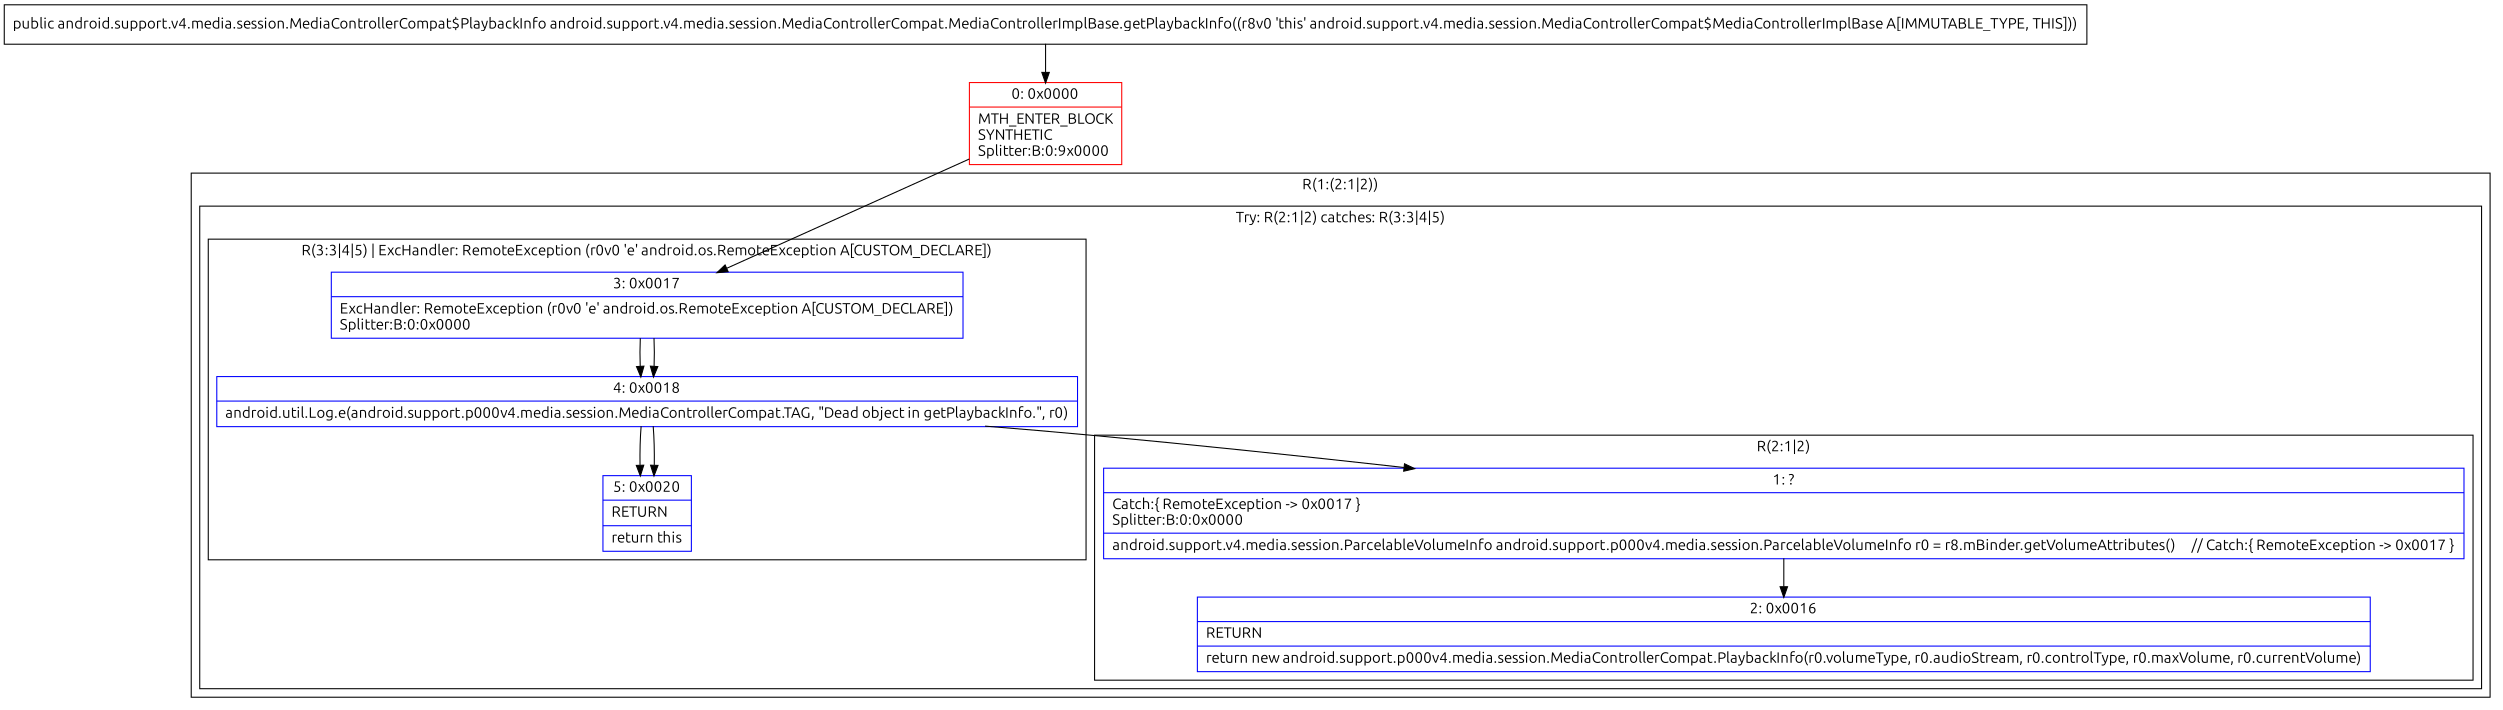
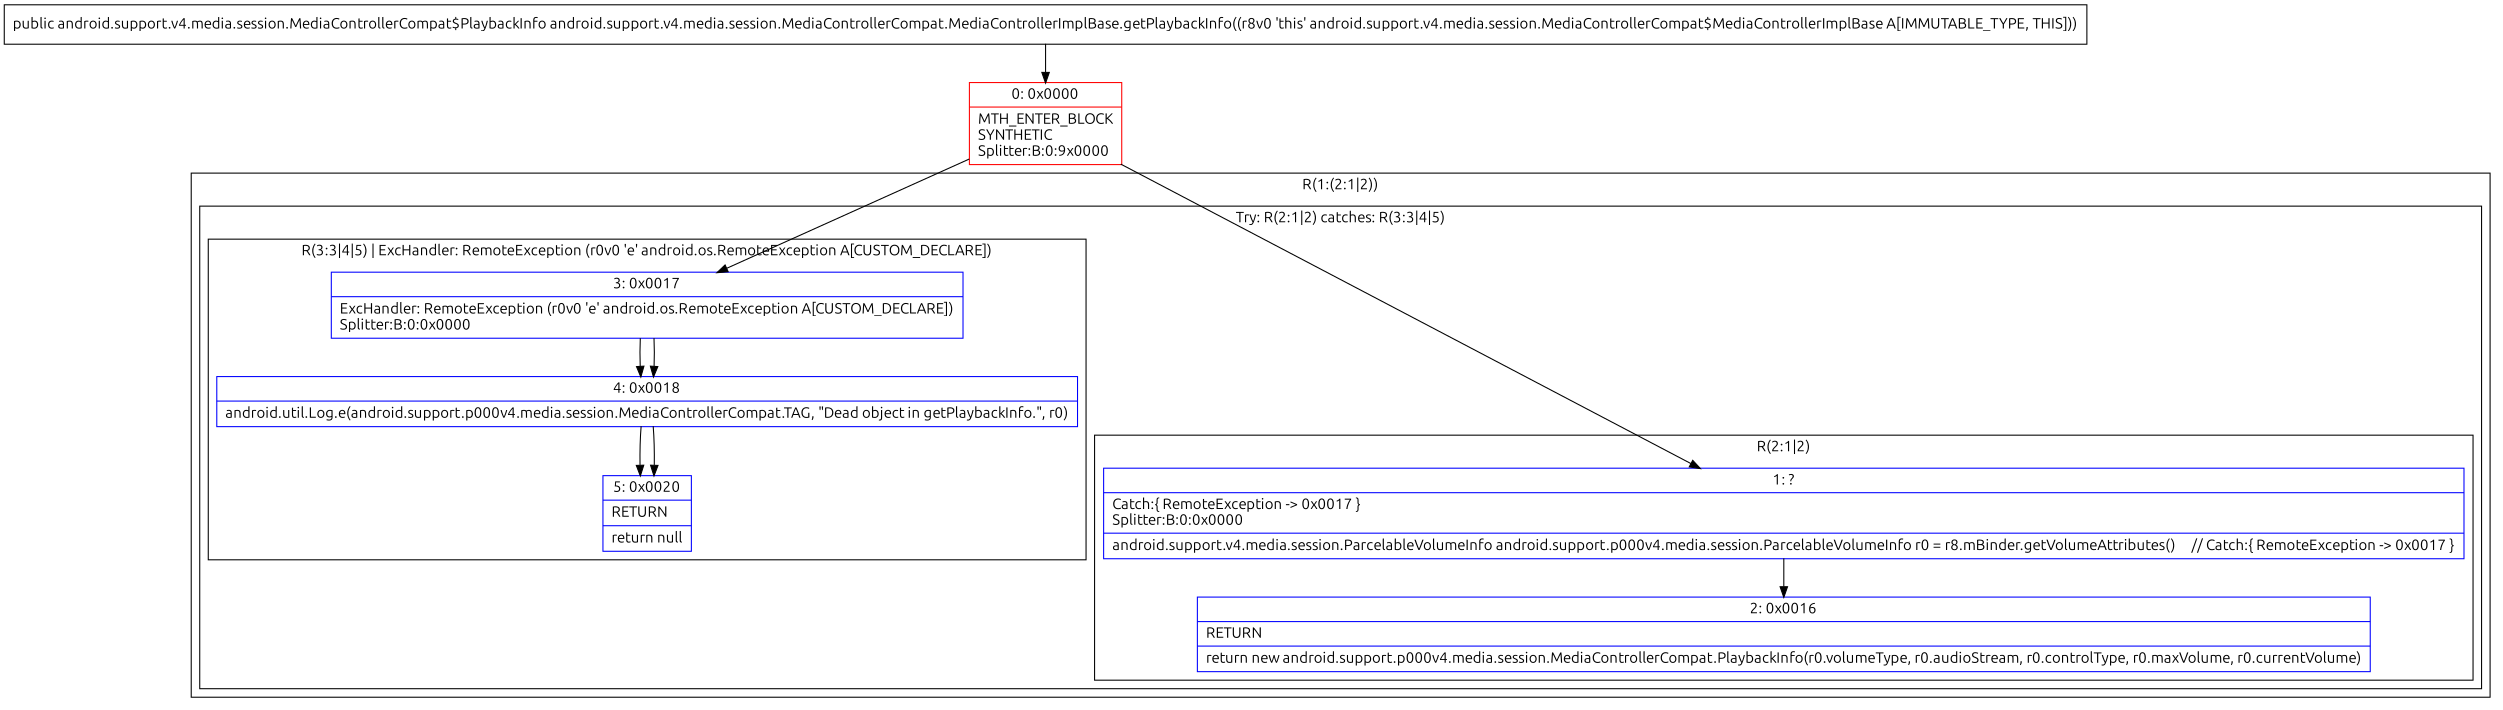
edge "4: 0x0018" -> "1: ?": now "0: 0x0000" -> "1: ?"
node "5: 0x0020": text "return this" -> "return null"
